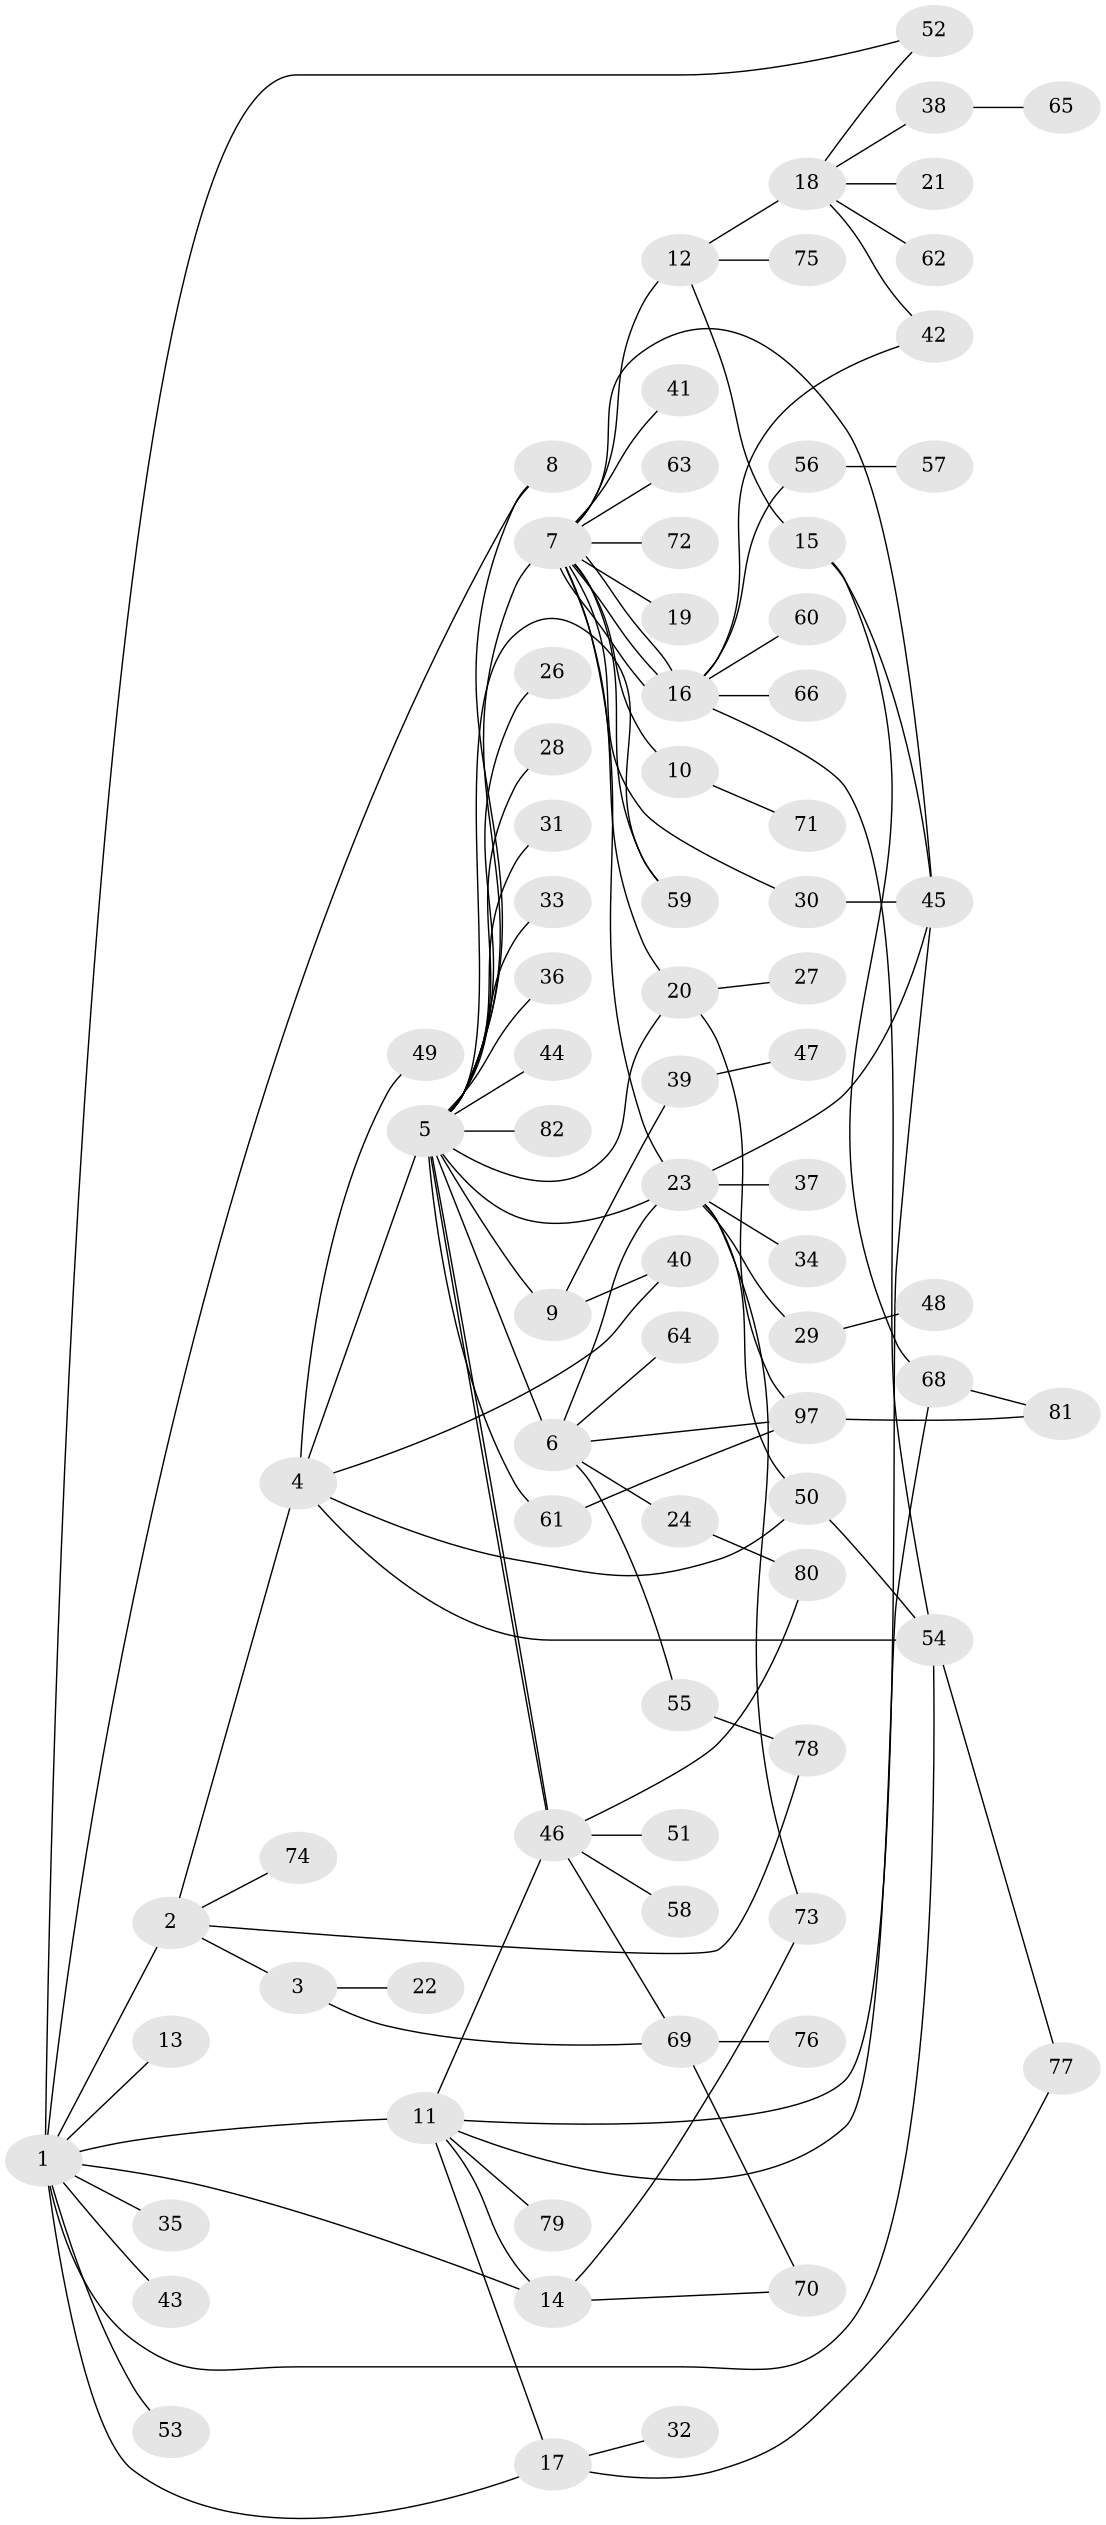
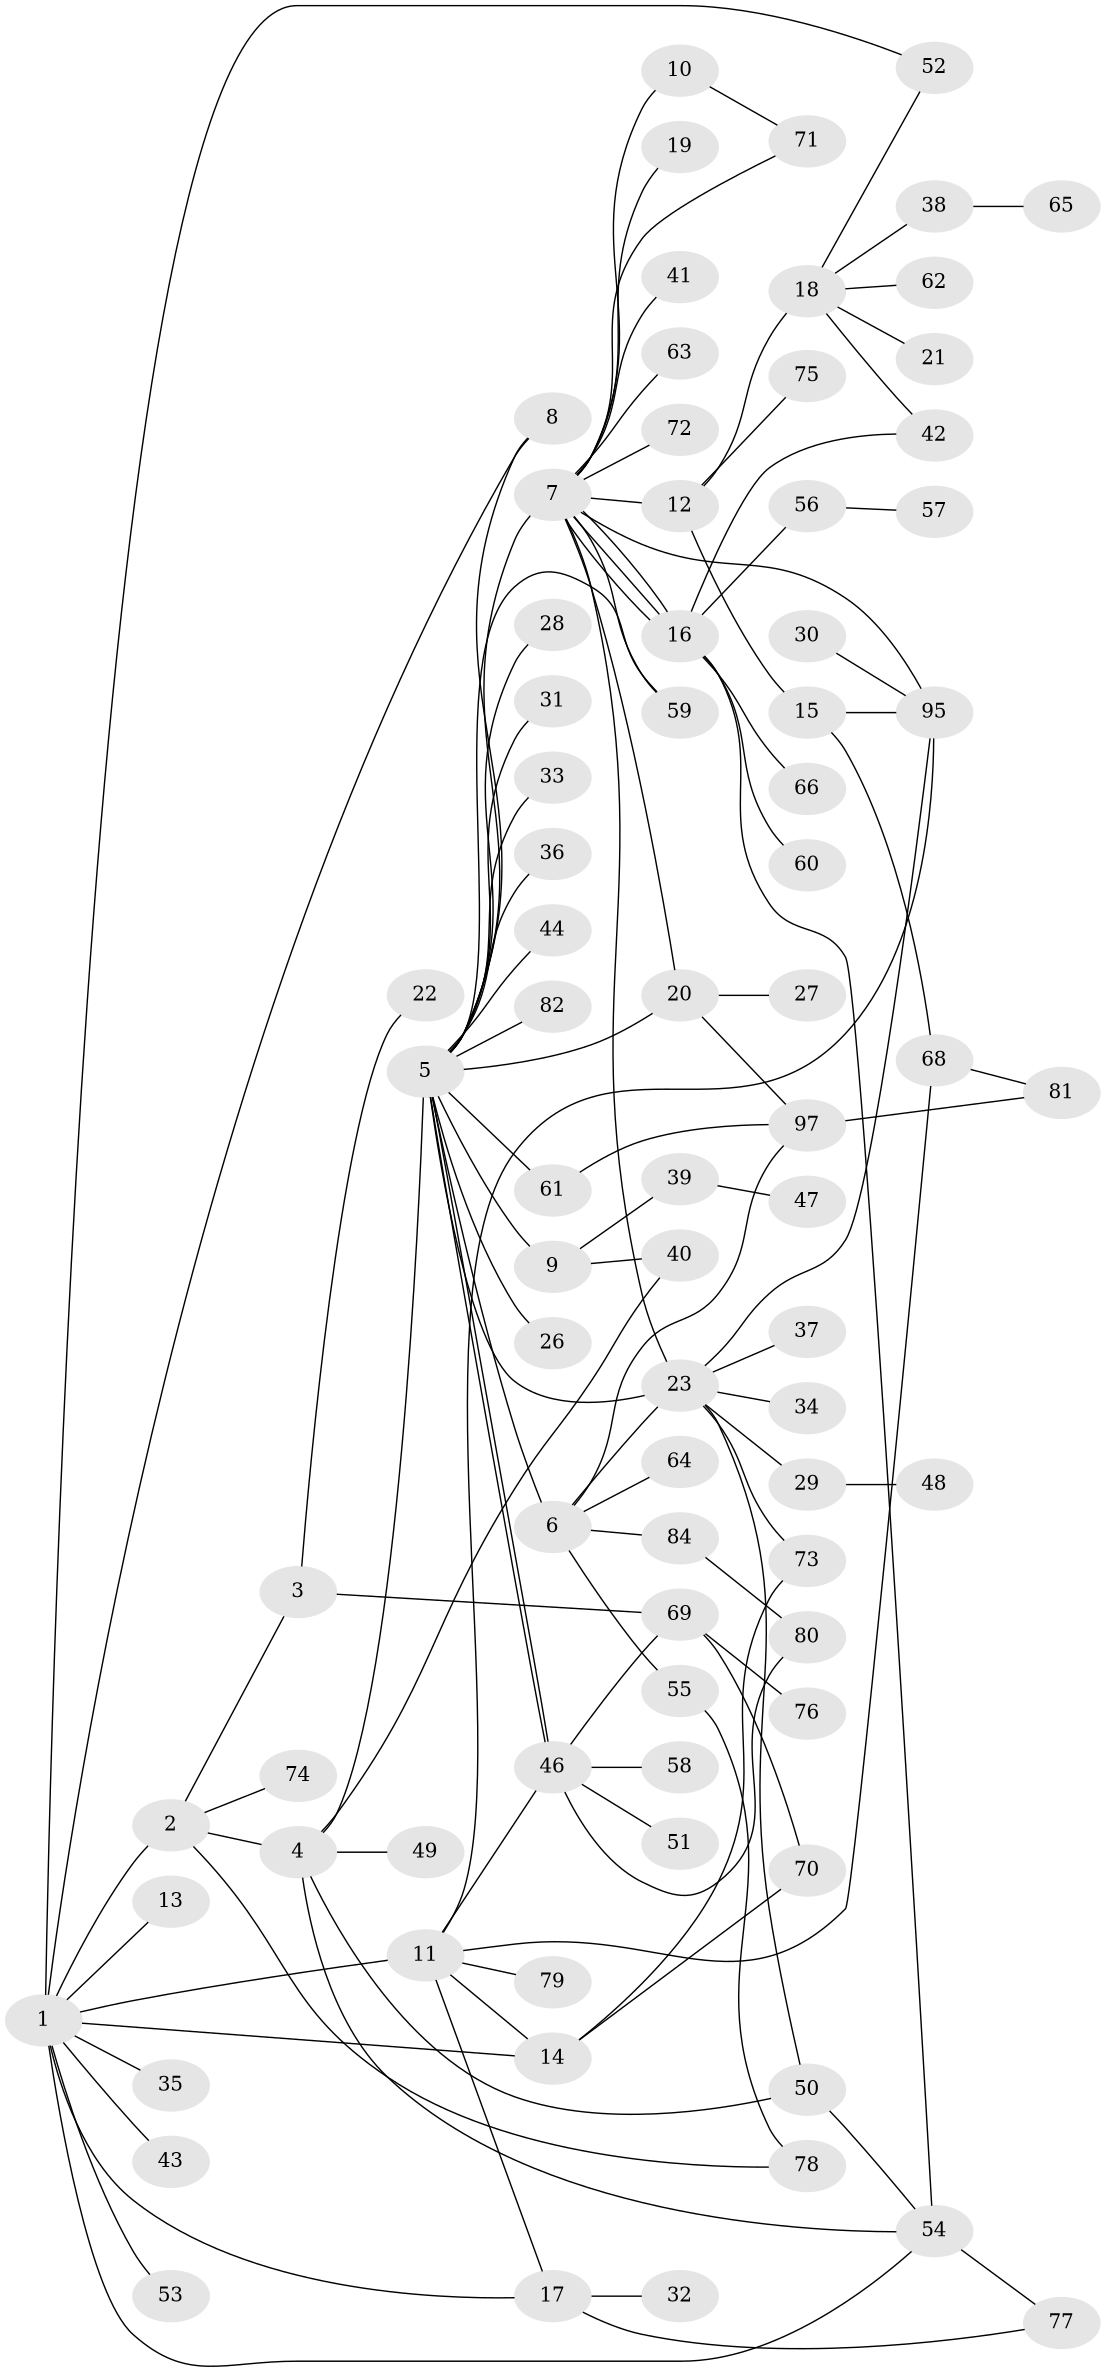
edge "7" -- "30": now "7" -- "71"
node "45": label "45" -> "95"
node "24": label "24" -> "84"
